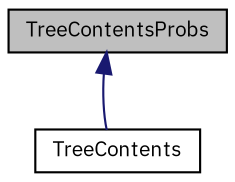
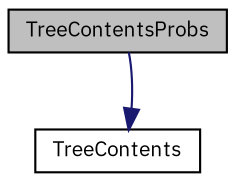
edge "TreeContents" -> "TreeContentsProbs": reversed
